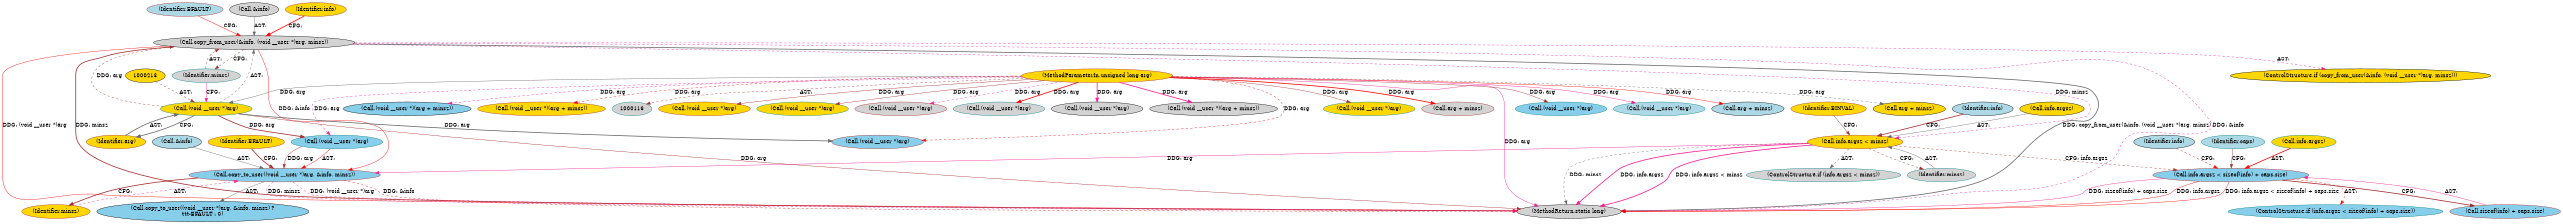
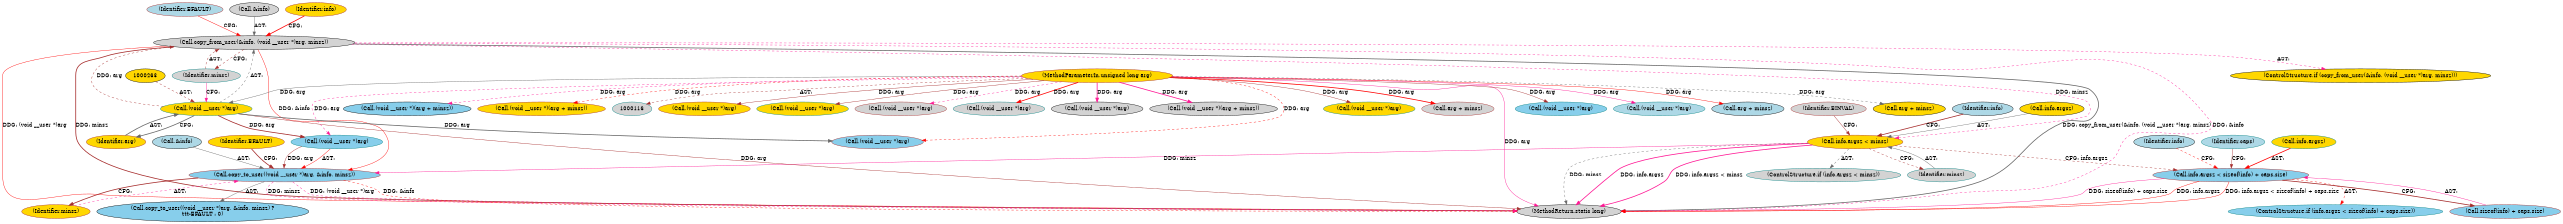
node "1000213": label "1000213" -> "1000263"
node "(Identifier,EINVAL)": fillcolor gold -> lightgrey
edge "(Call,info.argsz < minsz)" -> "(Call,copy_to_user((void __user *)arg, &info, minsz))": label "DDG: arg" -> "DDG: minsz"
